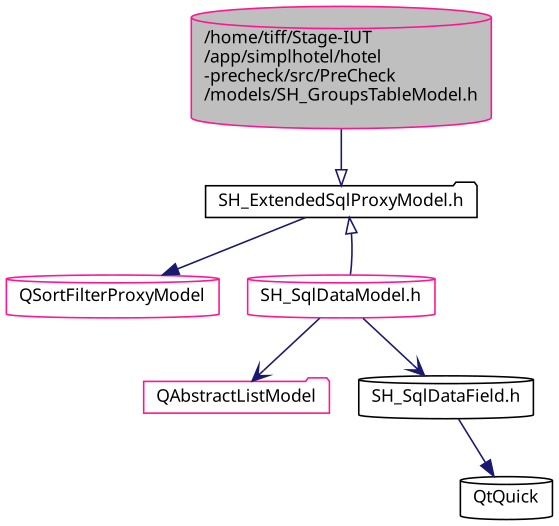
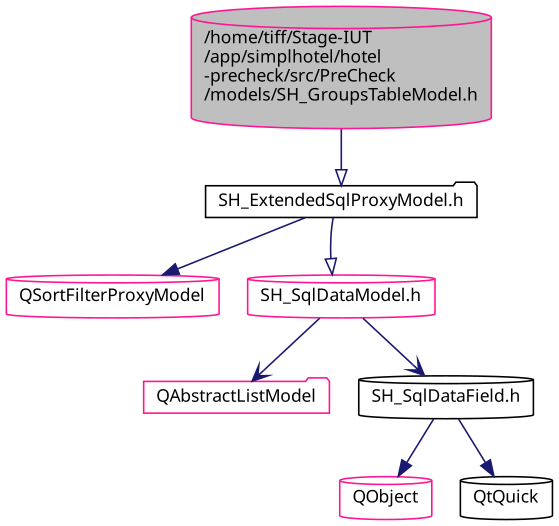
edge "SH_SqlDataModel.h" -> "SH_ExtendedSqlProxyModel.h": reversed
node "QObject": added
